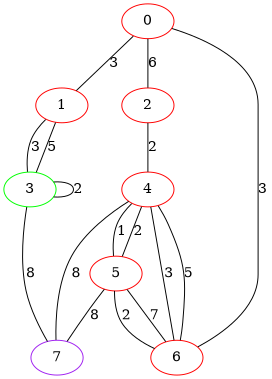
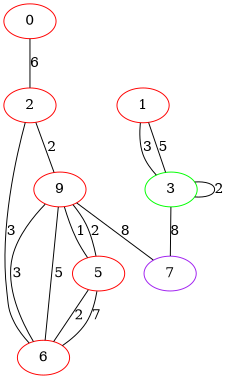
edge "0" -- "1": removed, label "3"
edge "0" -- "6": now "2" -- "6"
node "4": label "4" -> "9"
edge "5" -- "7": removed, label "8"
